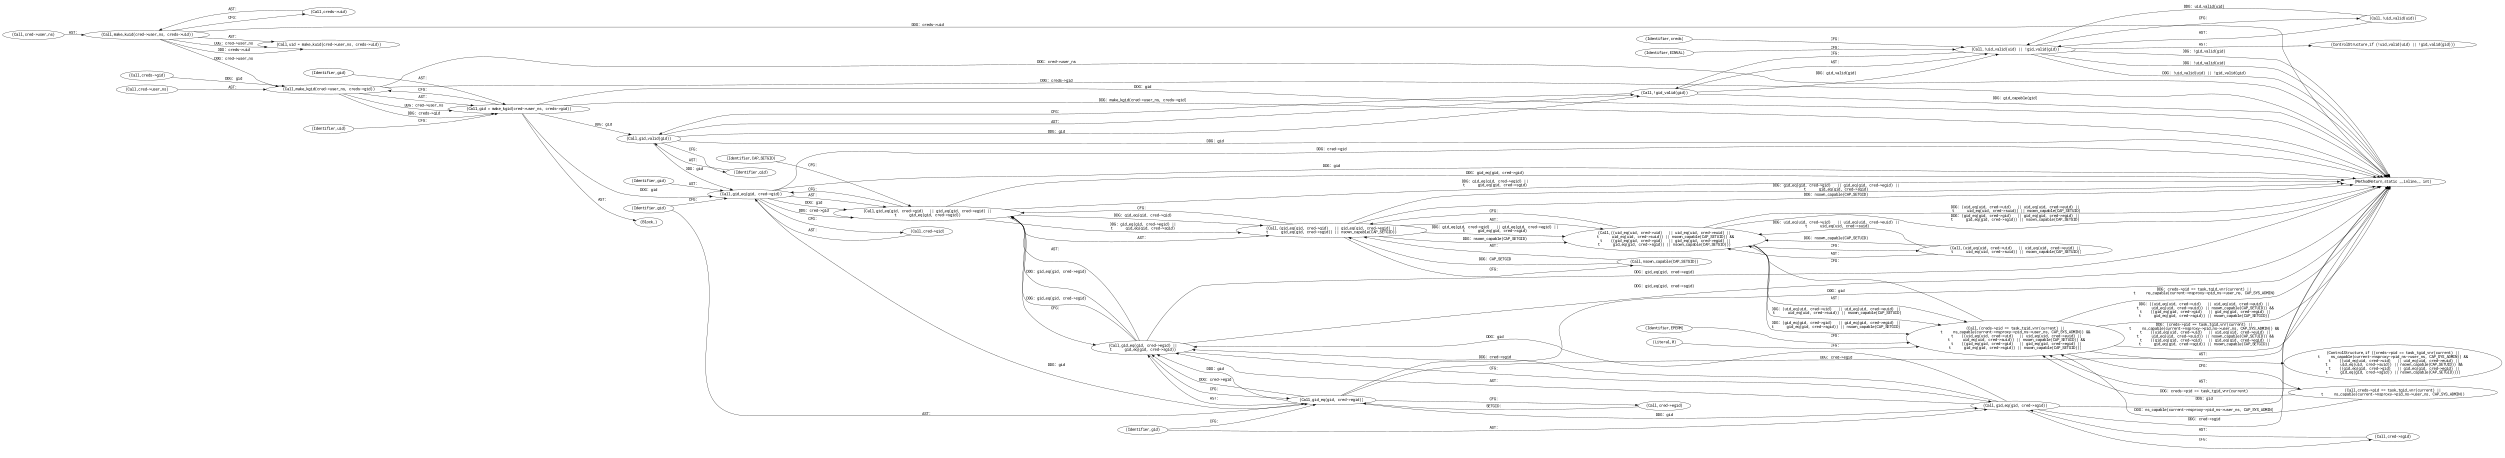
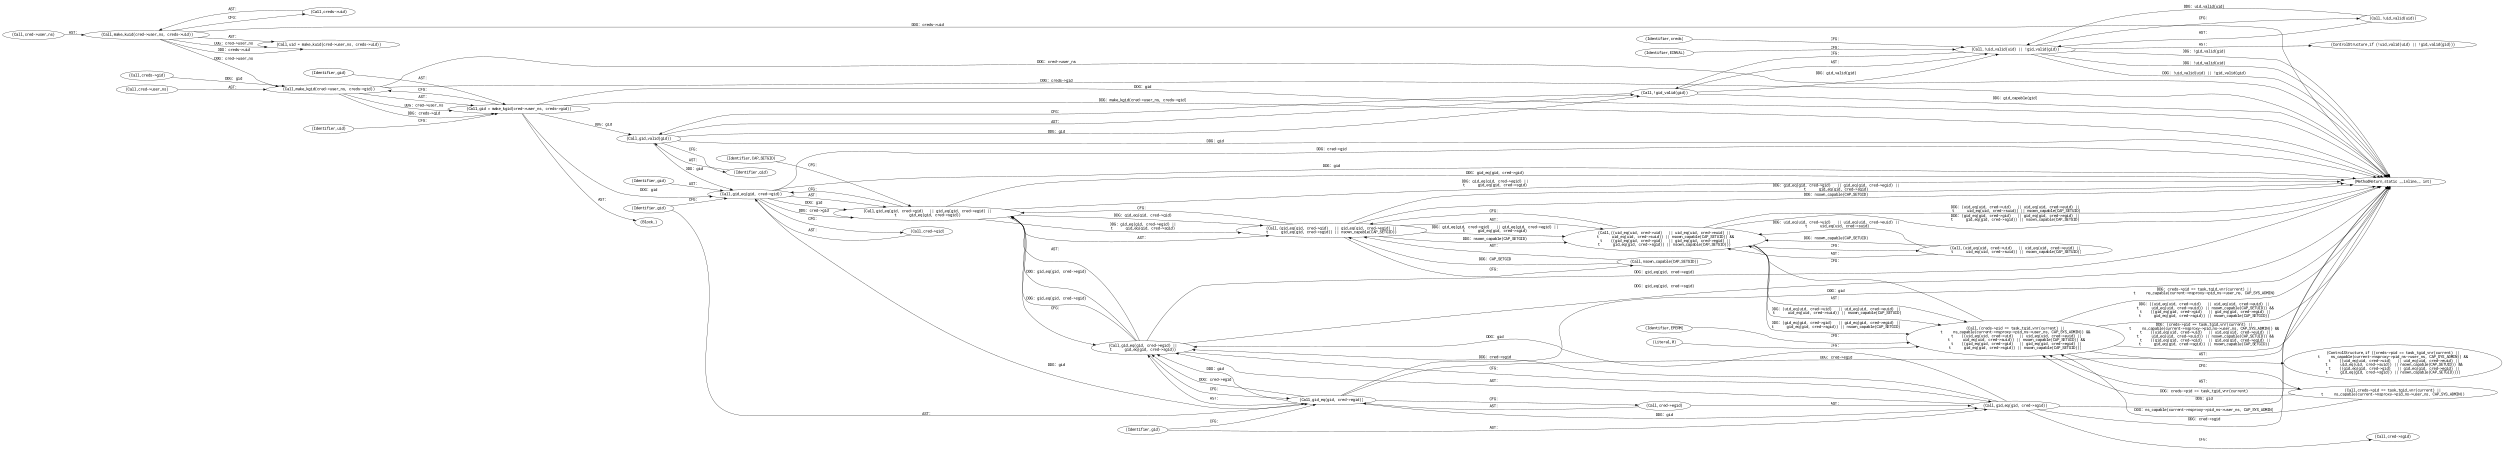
edge "(Call,cred->egid)" -> "(Call,gid_eq(gid, cred->egid))": label "SETGID: " -> "AST: "
edge "(Call,cred->sgid)" -> "(Call,gid_eq(gid, cred->sgid))": now "(Call,cred->egid)" -> "(Call,gid_eq(gid, cred->sgid))"
